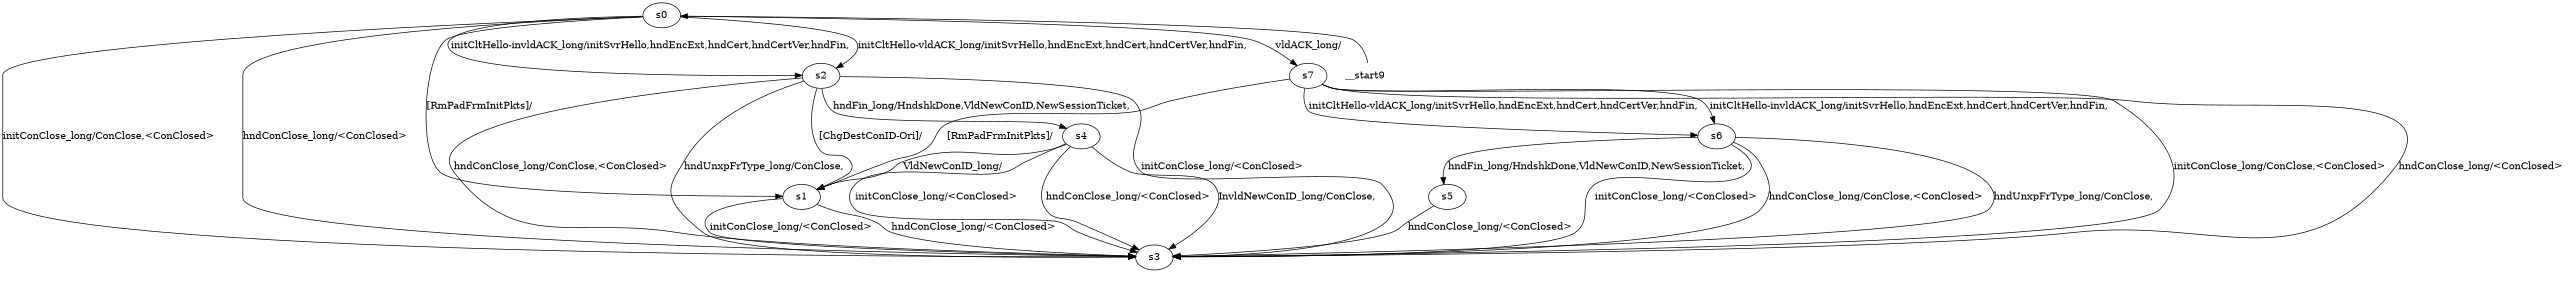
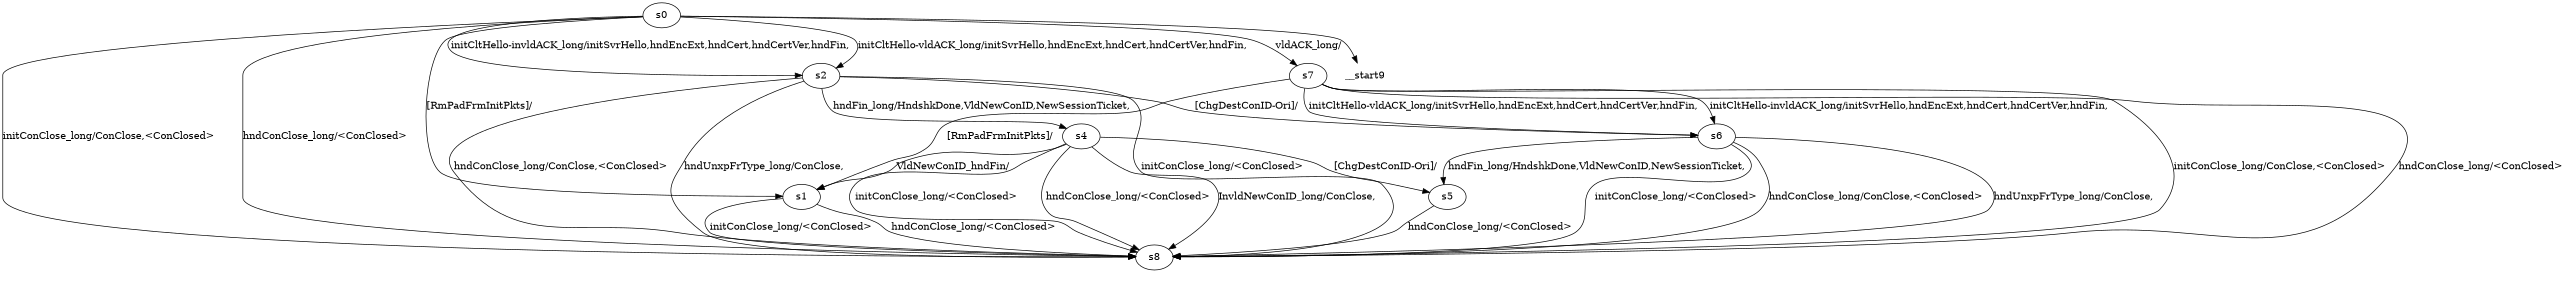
edge "__start9" -> "s0": reversed
edge "s4" -> "s5": added, label "[ChgDestConID-Ori]/"
edge "s2" -> "s1": now "s2" -> "s6"
edge "s4" -> "s1": label "VldNewConID_long/ " -> "VldNewConID_hndFin/ "
node "s3": label "s3" -> "s8"
